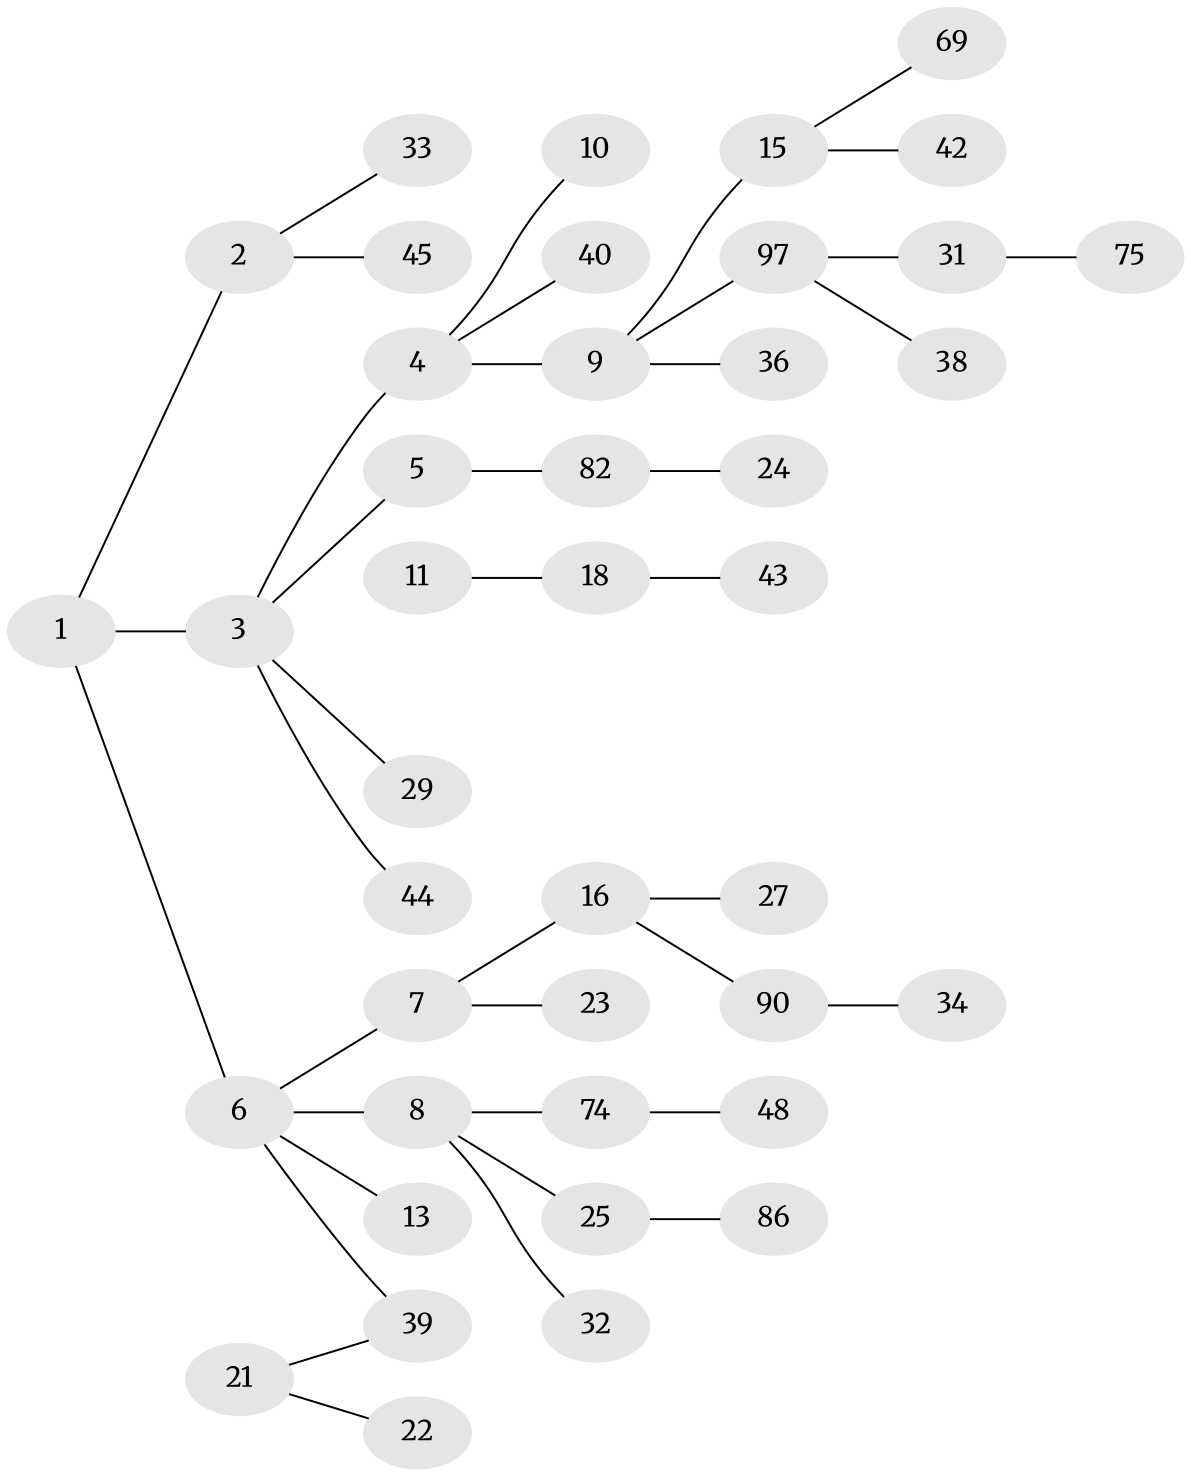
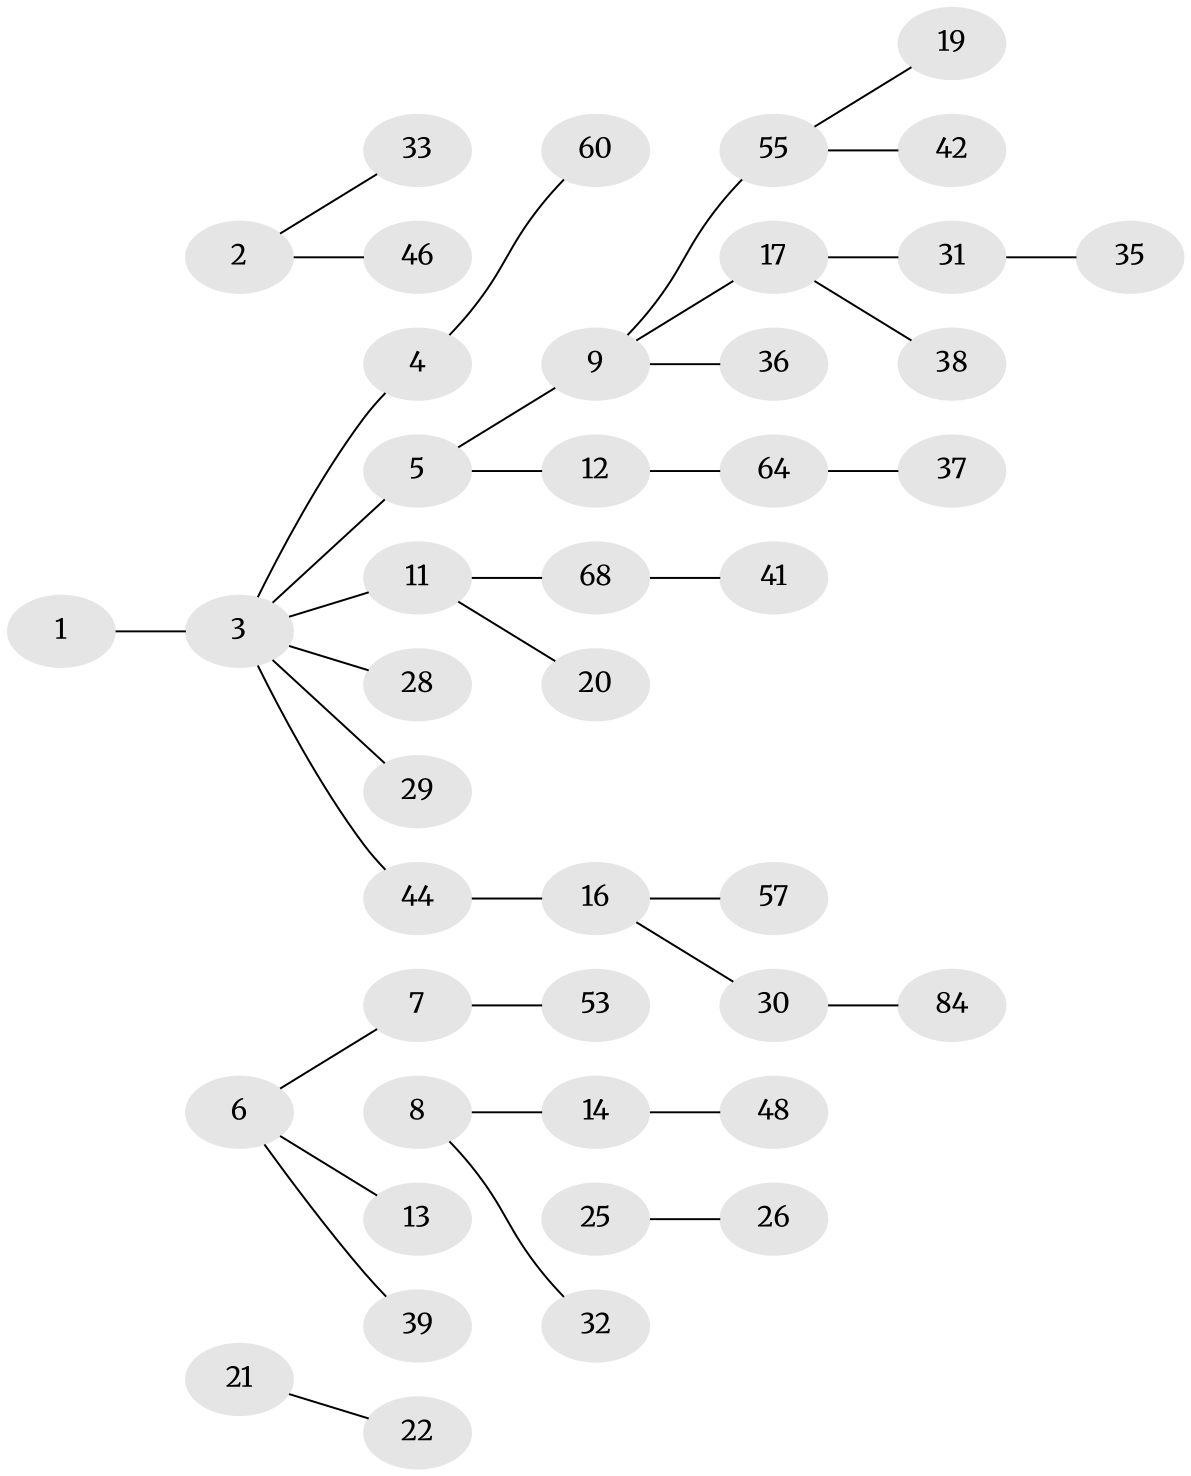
node "69": label "69" -> "19"
node "10": label "10" -> "60"
node "15": label "15" -> "55"
node "45": label "45" -> "46"
node "40": removed
node "97": label "97" -> "17"
node "75": label "75" -> "35"
edge "4" -- "9": now "5" -- "9"
edge "2" -- "1": removed
node "82": label "82" -> "12"
node "24": label "24" -> "64"
node "37": added
node "18": label "18" -> "68"
node "43": label "43" -> "41"
edge "11" -- "3": added
node "28": added
node "20": added
edge "1" -- "6": removed
node "27": label "27" -> "57"
edge "16" -- "7": now "16" -- "44"
node "23": label "23" -> "53"
node "90": label "90" -> "30"
node "34": label "34" -> "84"
edge "6" -- "8": removed
node "74": label "74" -> "14"
edge "8" -- "25": removed
node "86": label "86" -> "26"
edge "39" -- "21": removed
